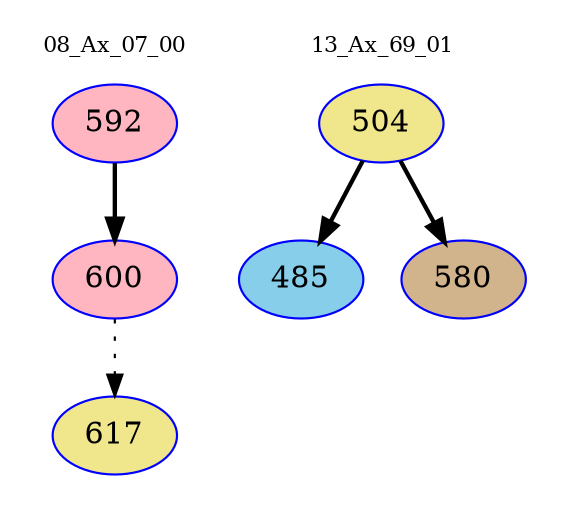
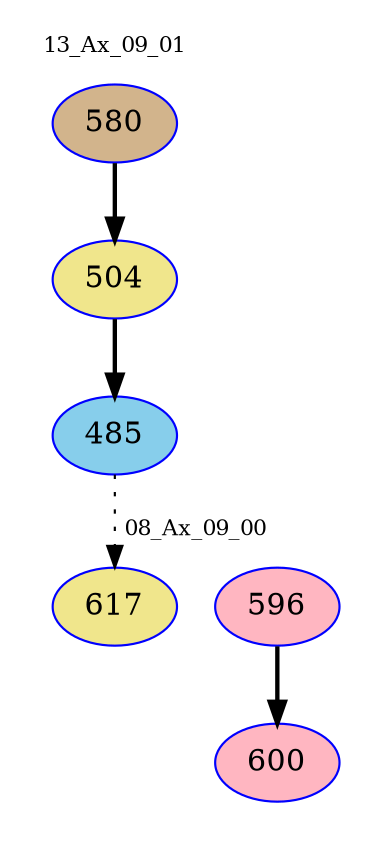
cluster "08_Ax_07_00": label "08_Ax_07_00" -> "08_Ax_09_00"
cluster "13_Ax_69_01": label "13_Ax_69_01" -> "13_Ax_09_01"
node "592": label "592" -> "596"
edge "504" -> "580": reversed
edge "600" -> "617": now "485" -> "617"
